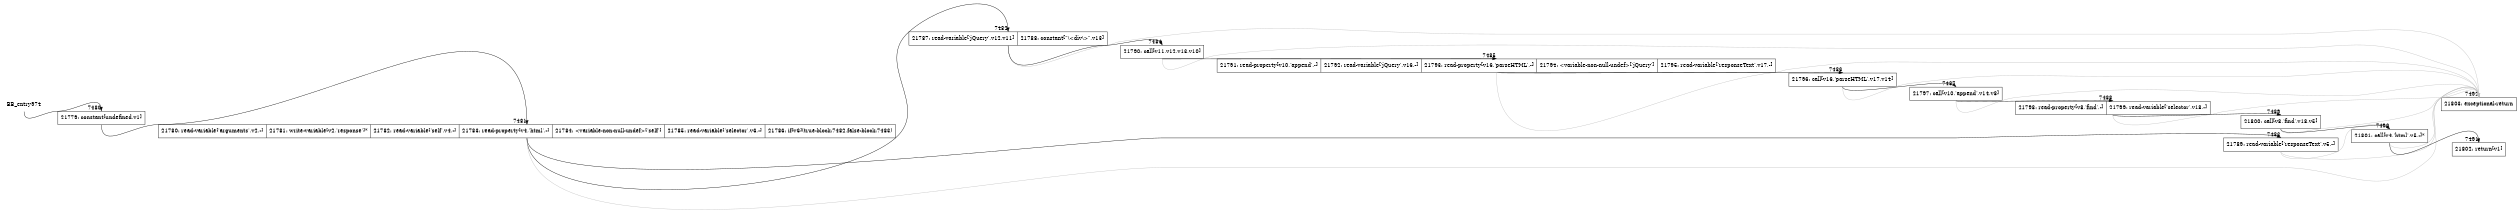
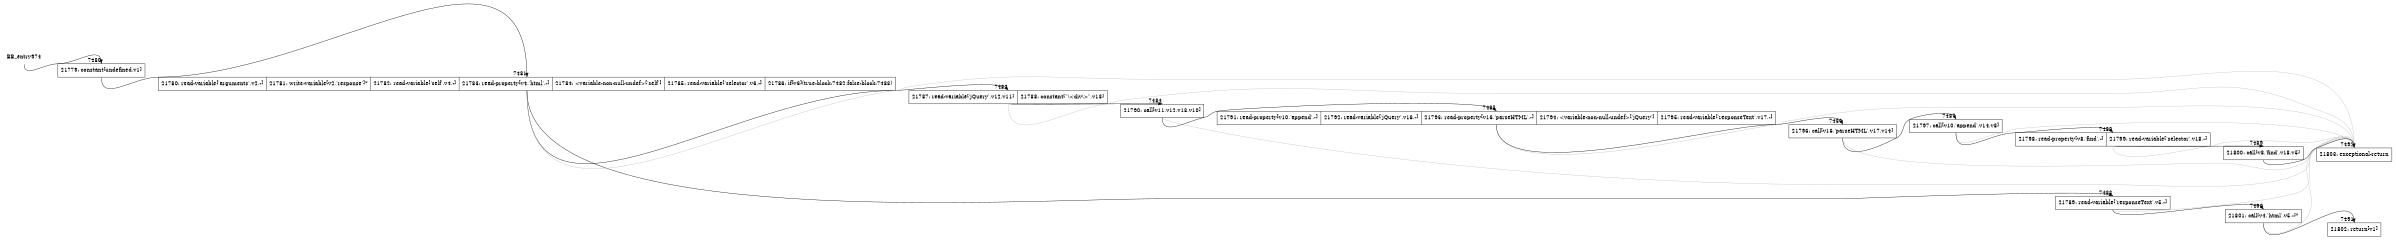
edge "21800: call[v8,'find',v18,v5]" -> "21803: exceptional-return": color gray -> black
edge "21800: call[v8,'find',v18,v5]" -> "21801: call[v4,'html',v5,-]*": removed
edge "21789: read-variable['responseText',v5,-]" -> "21801: call[v4,'html',v5,-]*": color gray -> black
